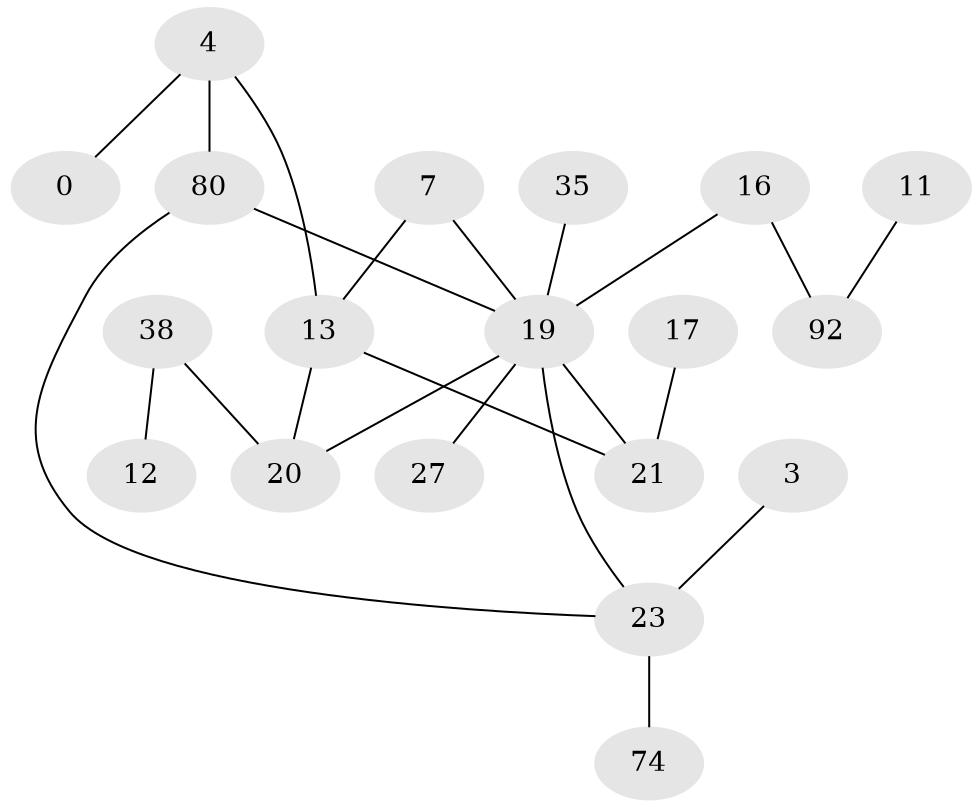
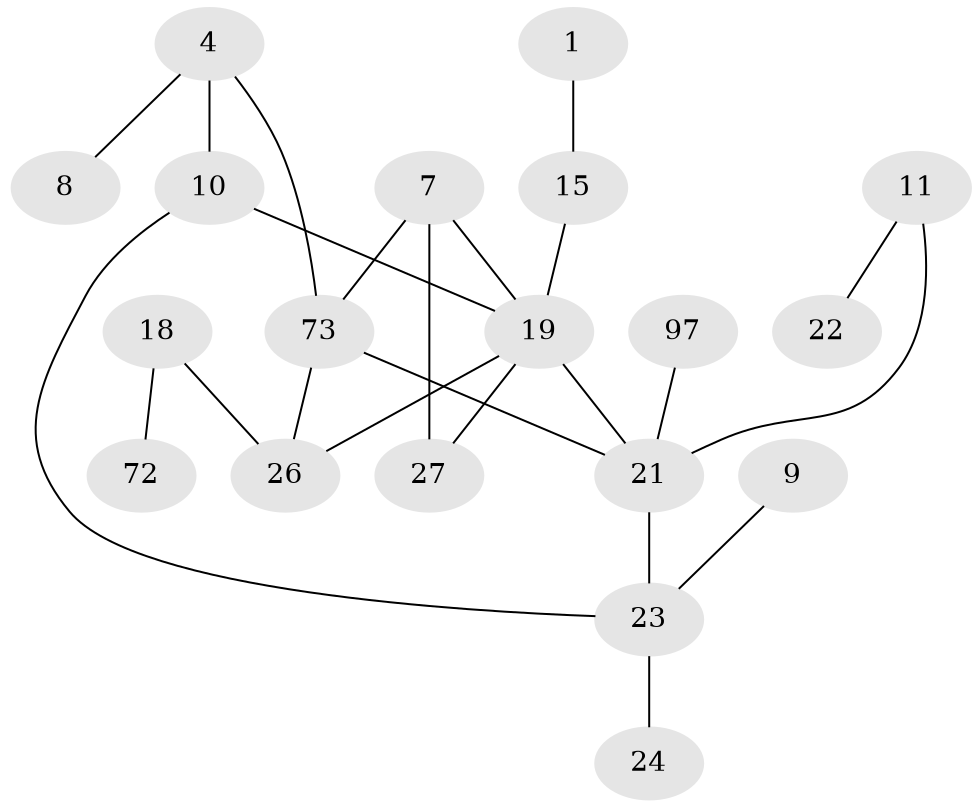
node "1": added
node "0": label "0" -> "8"
node "80": label "80" -> "10"
node "35": label "35" -> "15"
node "16": removed
node "38": label "38" -> "18"
node "13": label "13" -> "73"
edge "7" -- "27": added
node "17": label "17" -> "97"
node "92": label "92" -> "22"
edge "11" -- "21": added
node "12": label "12" -> "72"
node "20": label "20" -> "26"
node "3": label "3" -> "9"
edge "19" -- "23": now "21" -- "23"
node "74": label "74" -> "24"
